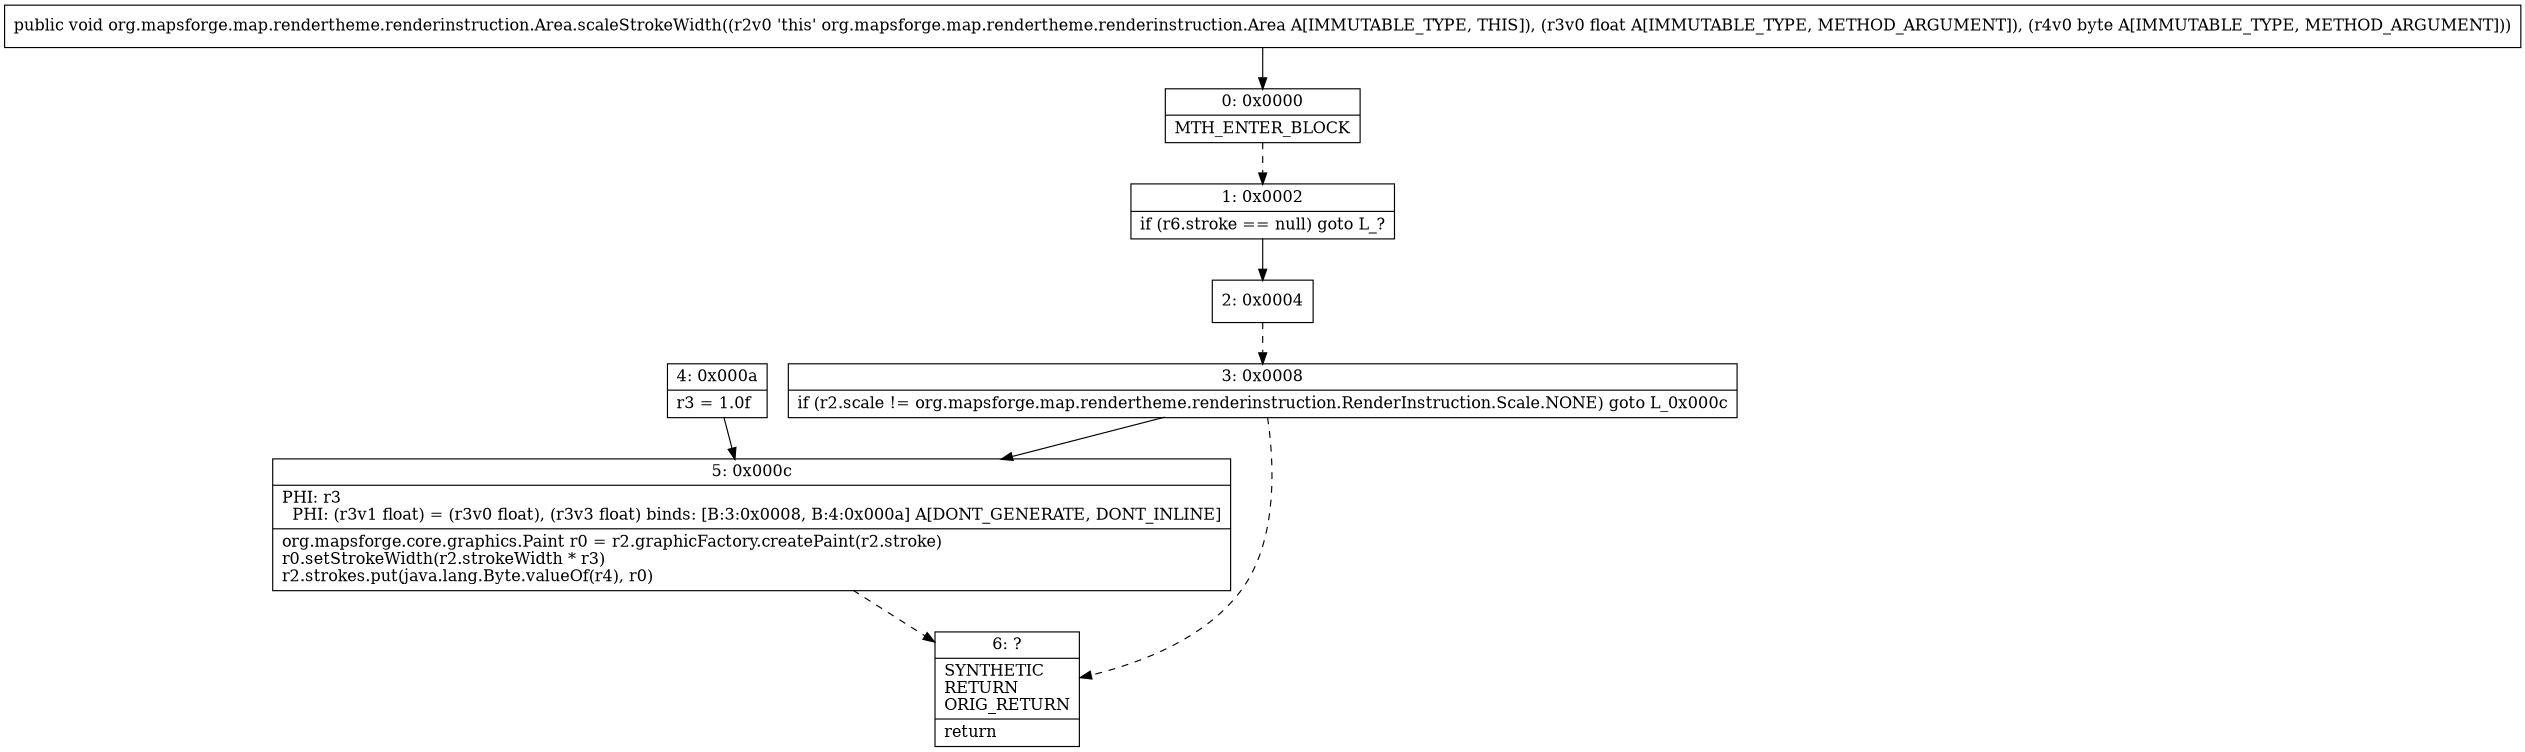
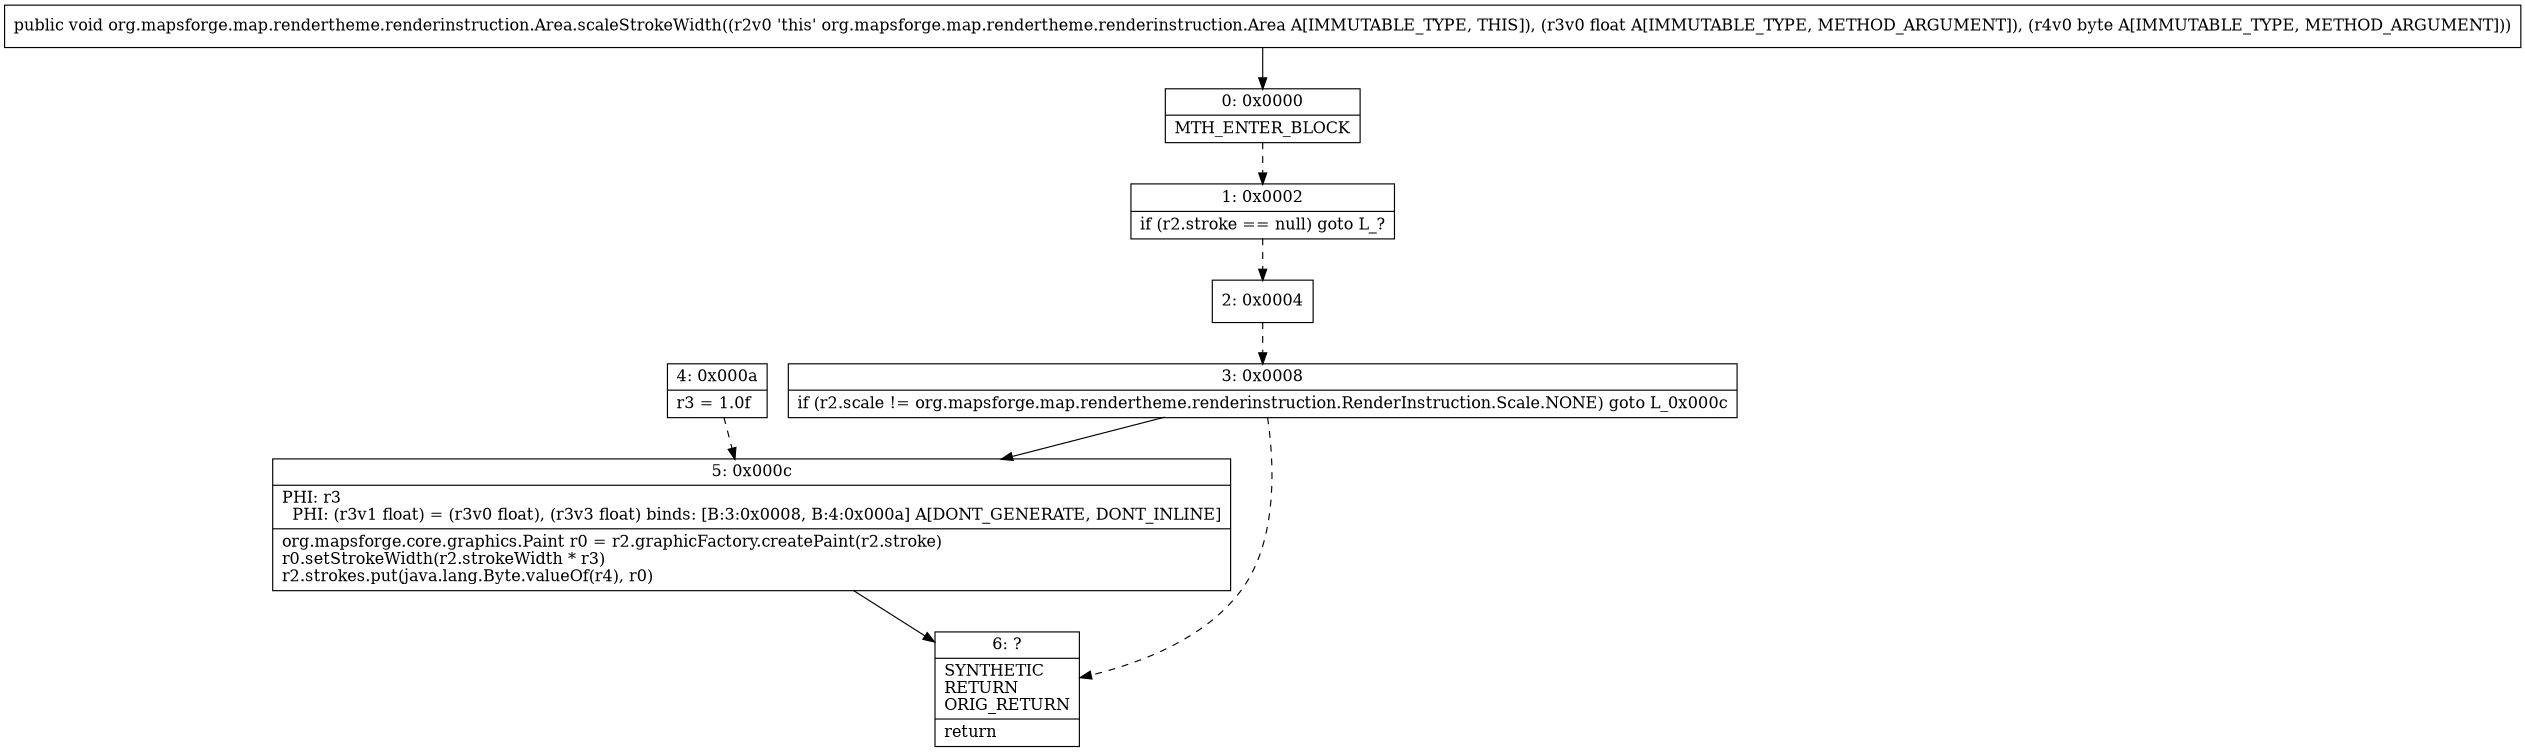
node "1: 0x0002": text "if (r6.stroke == null) goto L_?" -> "if (r2.stroke == null) goto L_?"
edge "1: 0x0002" -> "2: 0x0004": style solid -> dashed
edge "4: 0x000a" -> "5: 0x000c": style solid -> dashed
edge "5: 0x000c" -> "6: ?": style dashed -> solid
